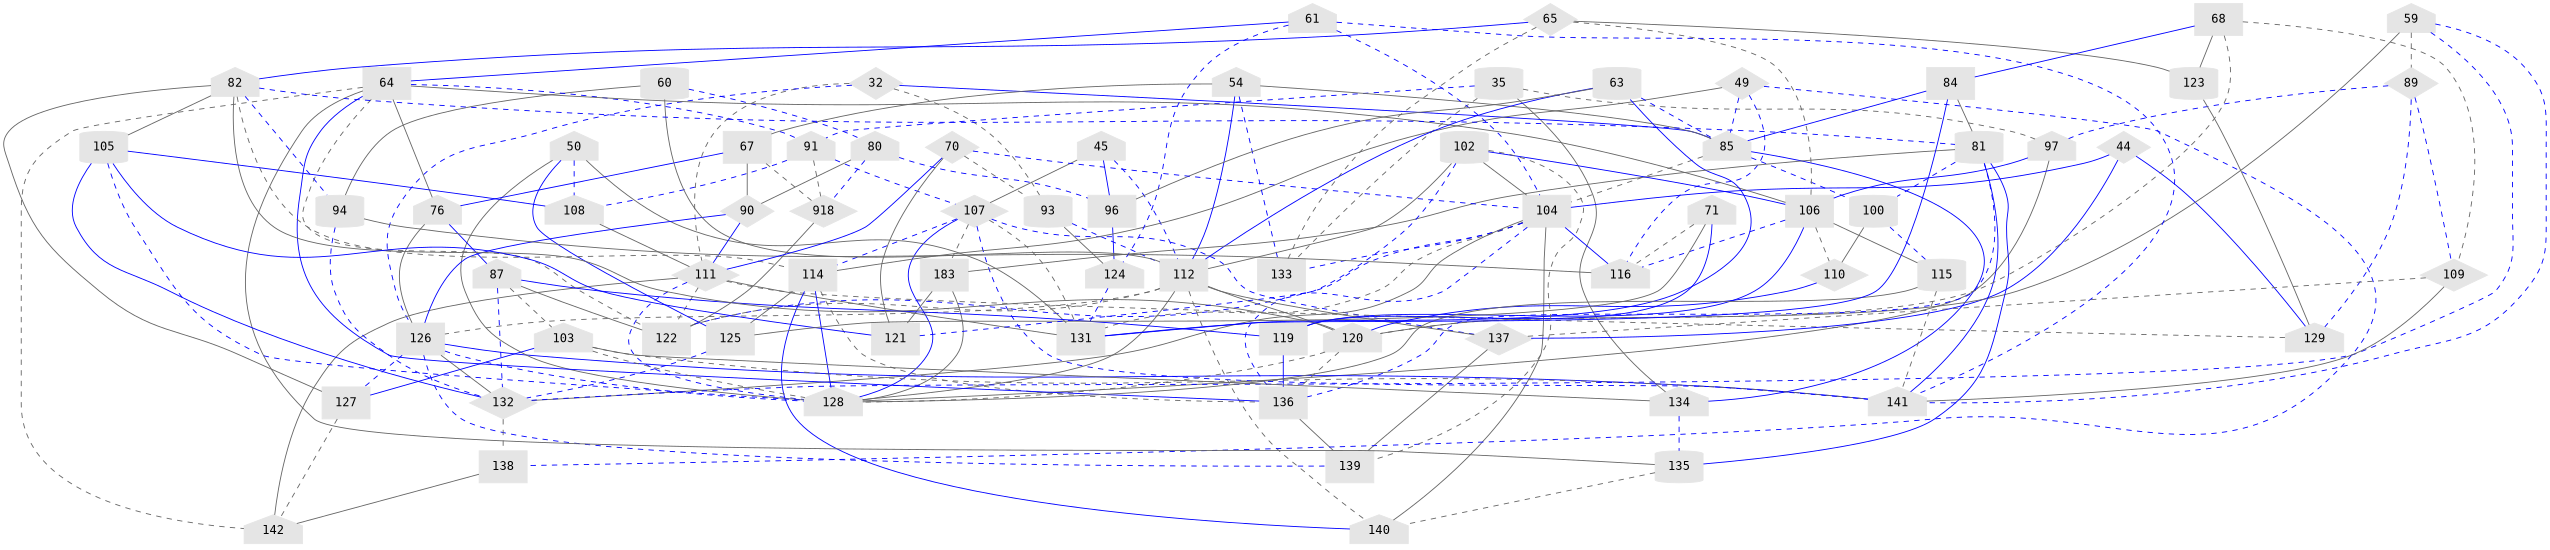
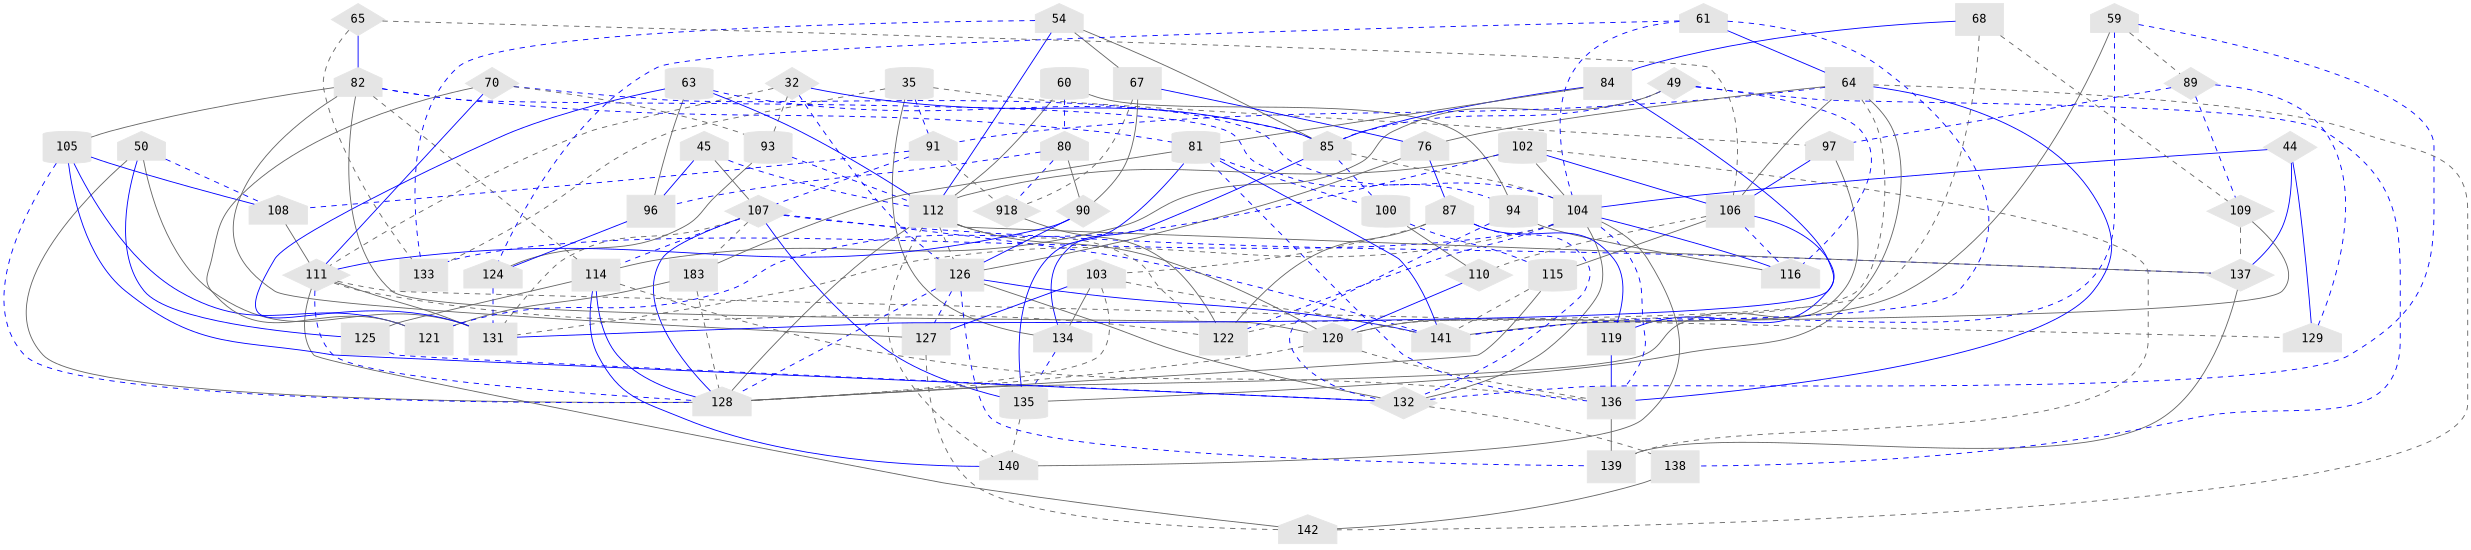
node "123": removed
node "71": removed
edge "107" -- "135": added
edge "183" -- "128": style solid -> dashed
